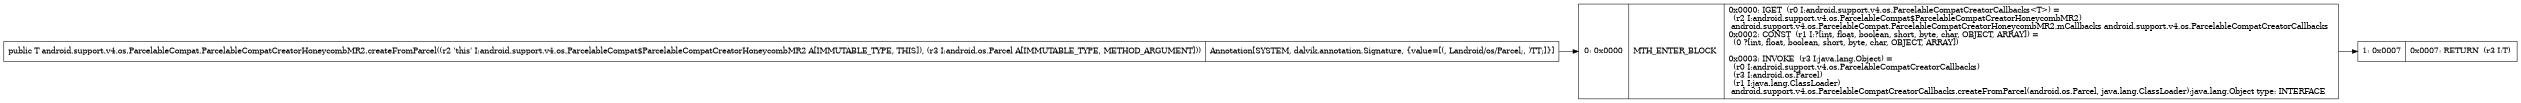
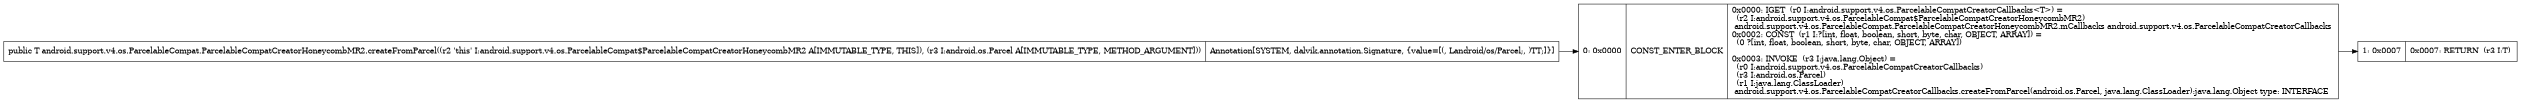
node "0: 0x0000": text "MTH_ENTER_BLOCK" -> "CONST_ENTER_BLOCK"
